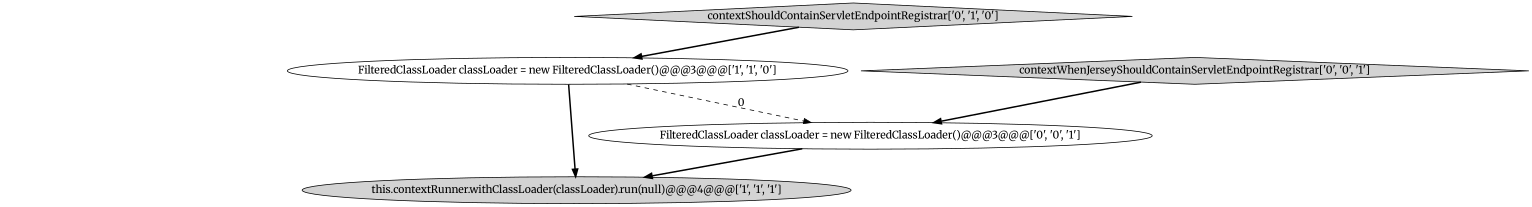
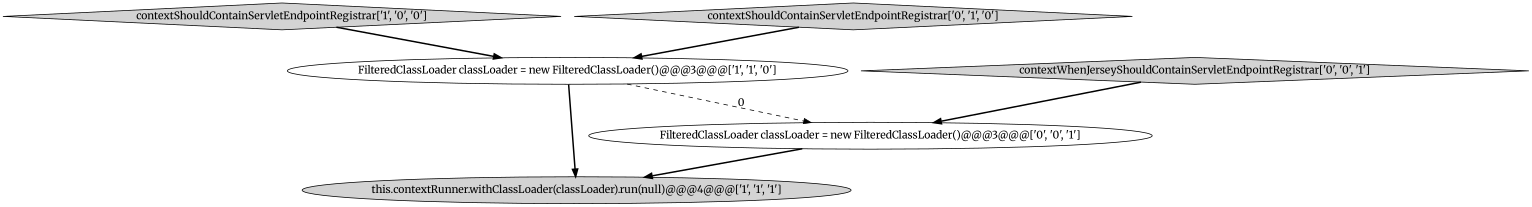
node "contextShouldContainServletEndpointRegistrar['1', '0', '0']": added
